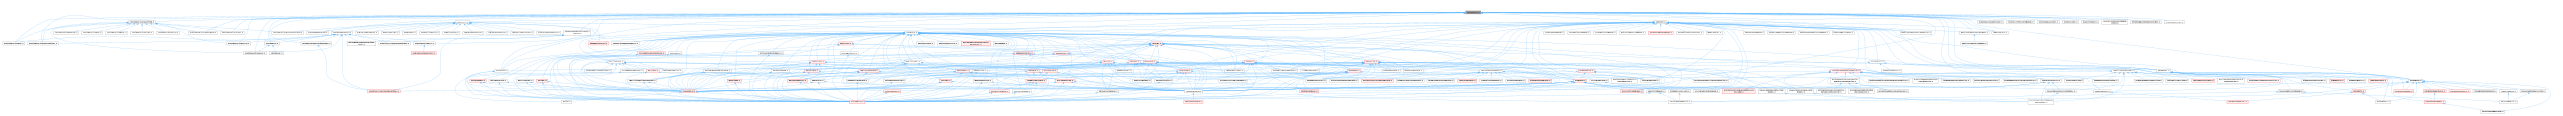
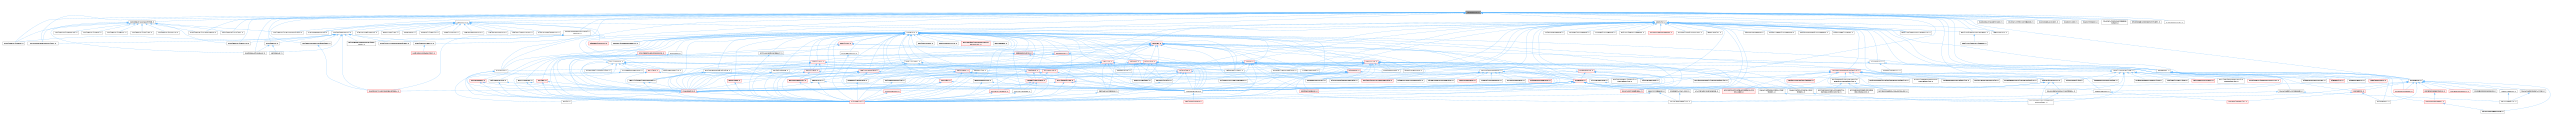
node "SAudioMaterialLabeledSlider.h": label "SAudioMaterialLabeledSlider.h" -> "DataflowTransformOutliner.h"
node "MediaIOCustomizationBase.h": added
